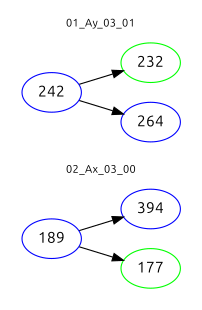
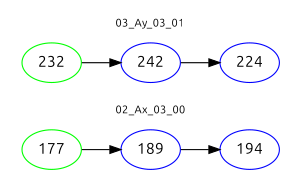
cluster "01_Ay_03_01": label "01_Ay_03_01" -> "03_Ay_03_01"
edge "242" -> "232": reversed
node "264": label "264" -> "224"
node "394": label "394" -> "194"
edge "189" -> "177": reversed
